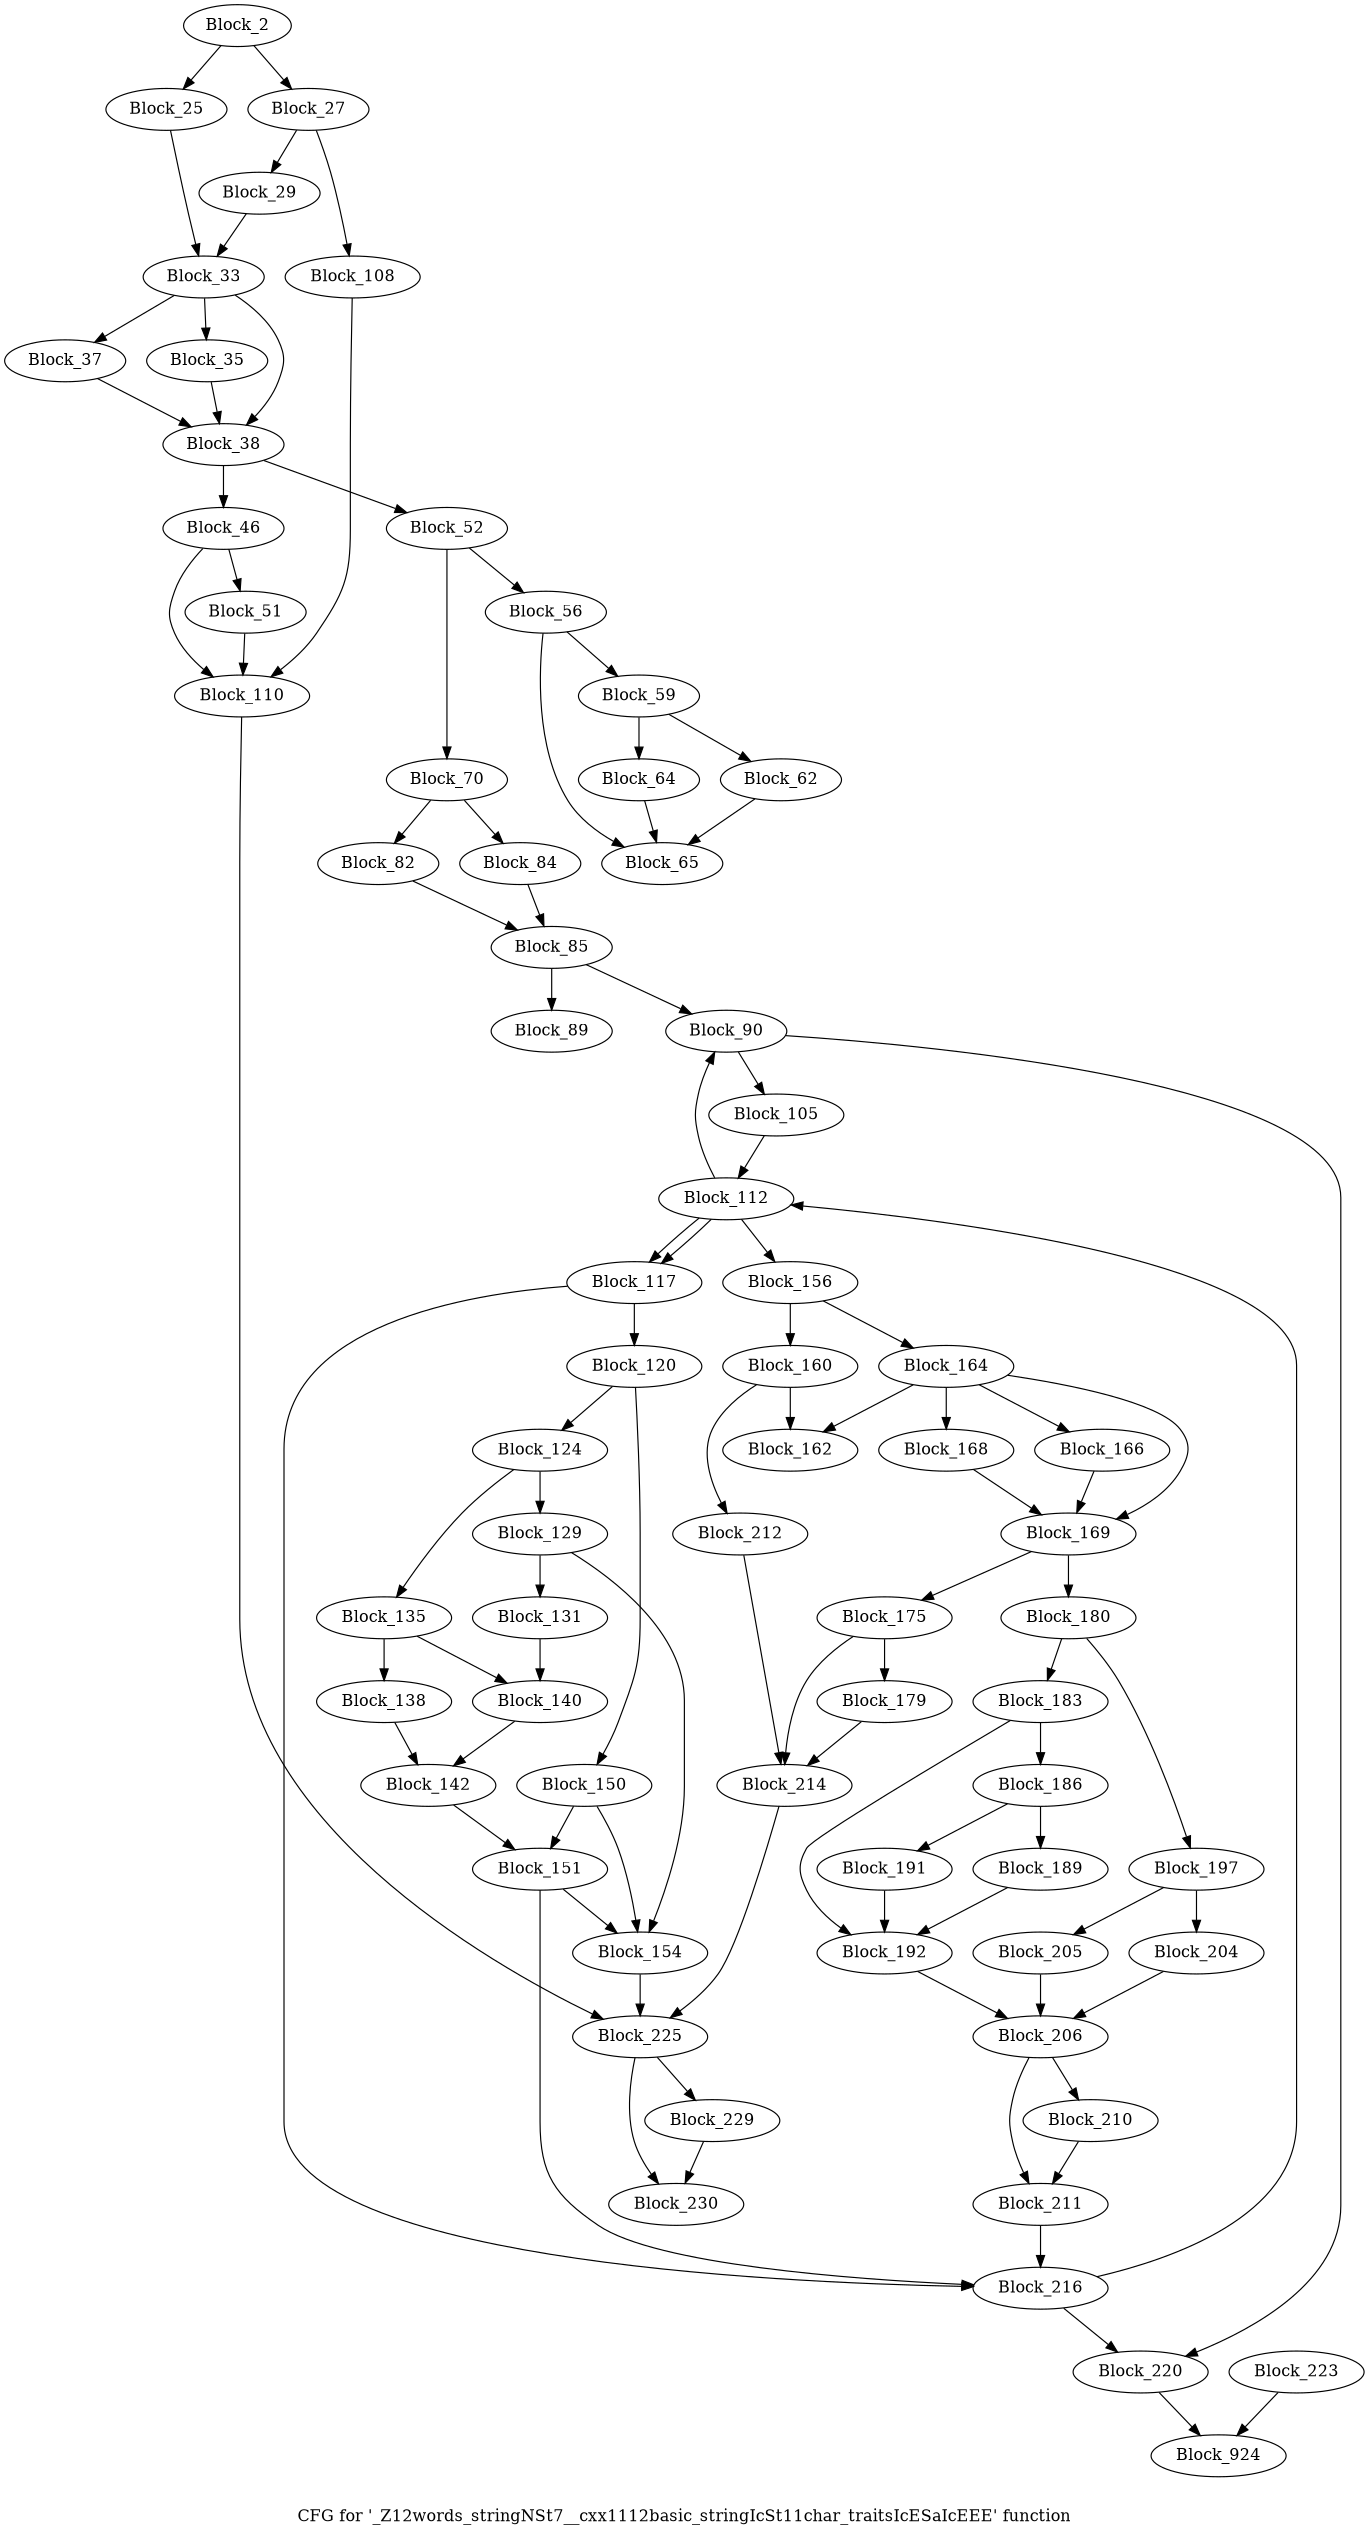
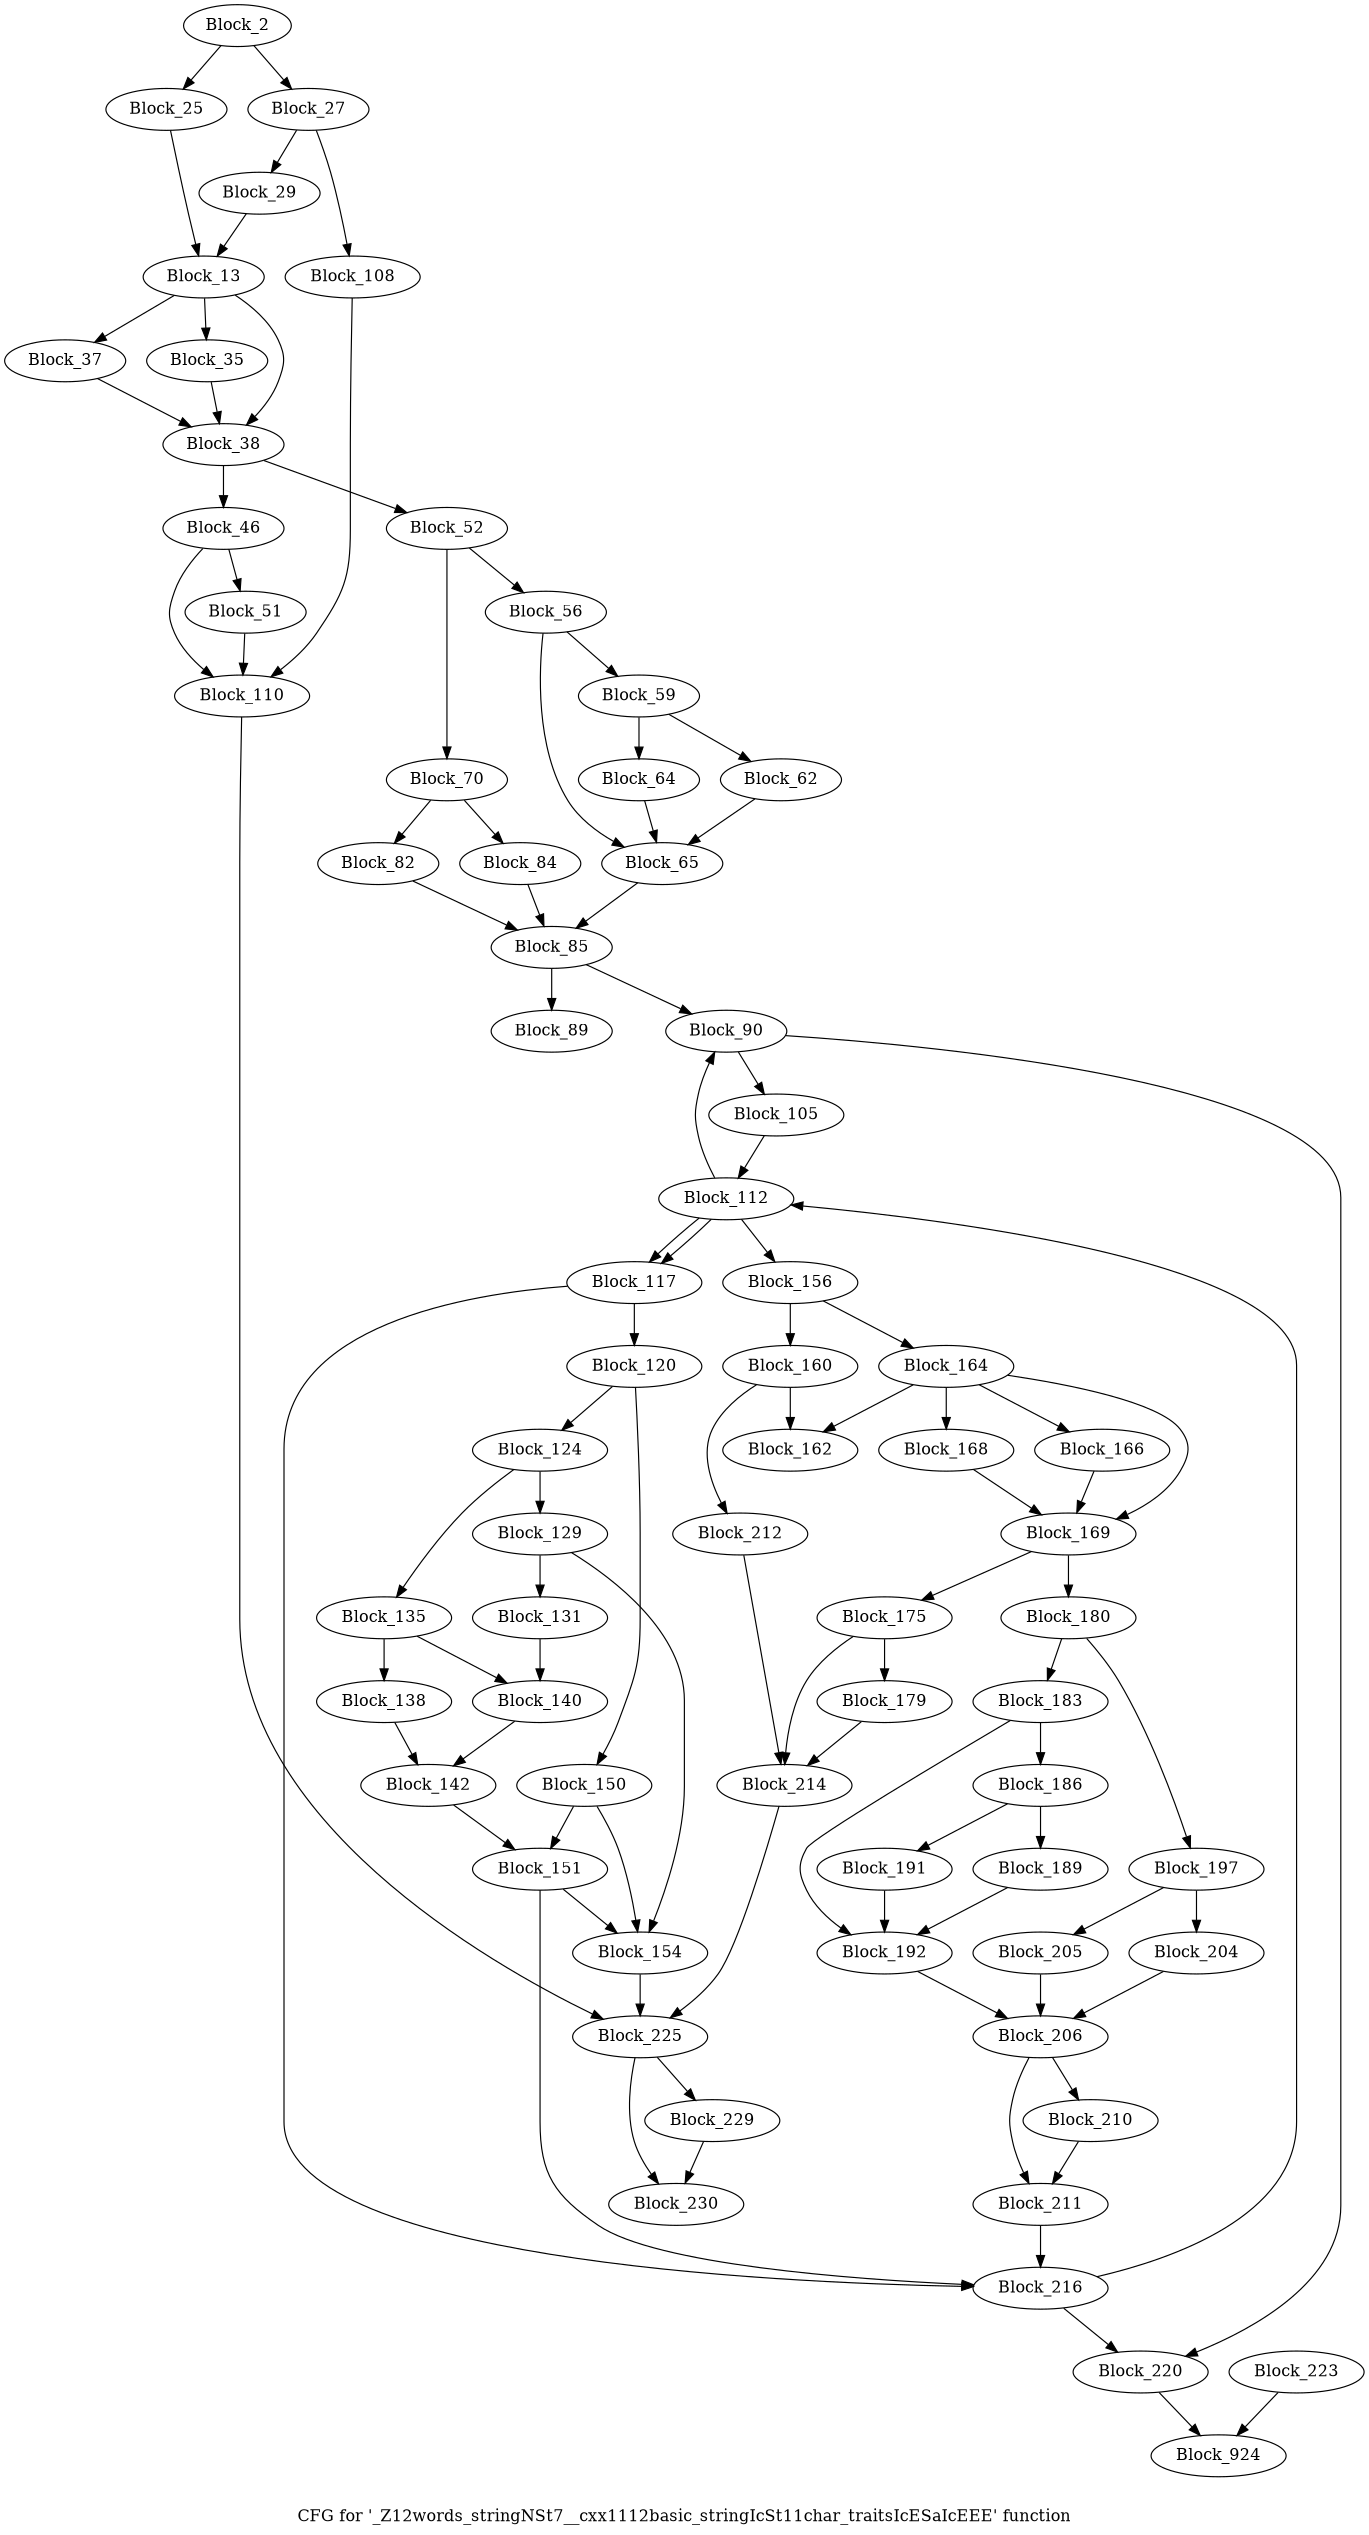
node "Block_33": label "Block_33" -> "Block_13"
edge "Block_65" -> "Block_85": added
